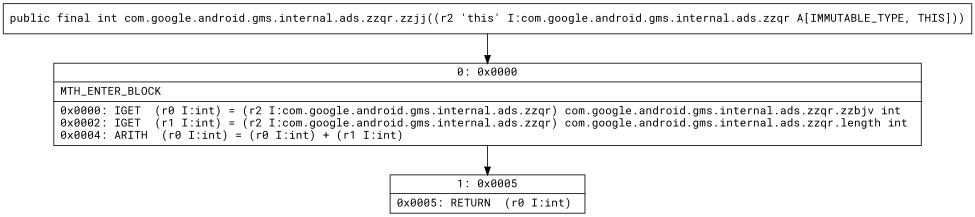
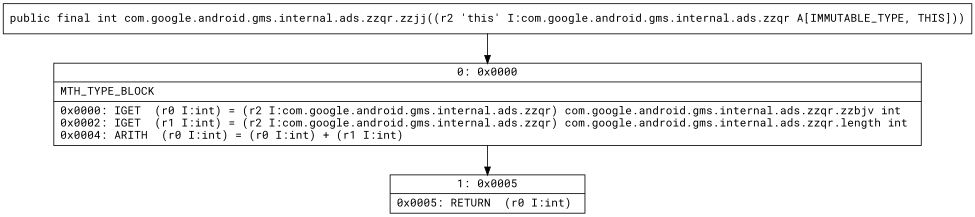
node "0: 0x0000": text "MTH_ENTER_BLOCK" -> "MTH_TYPE_BLOCK"
